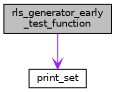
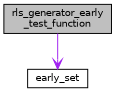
node "print_set": label "print_set" -> "early_set"
